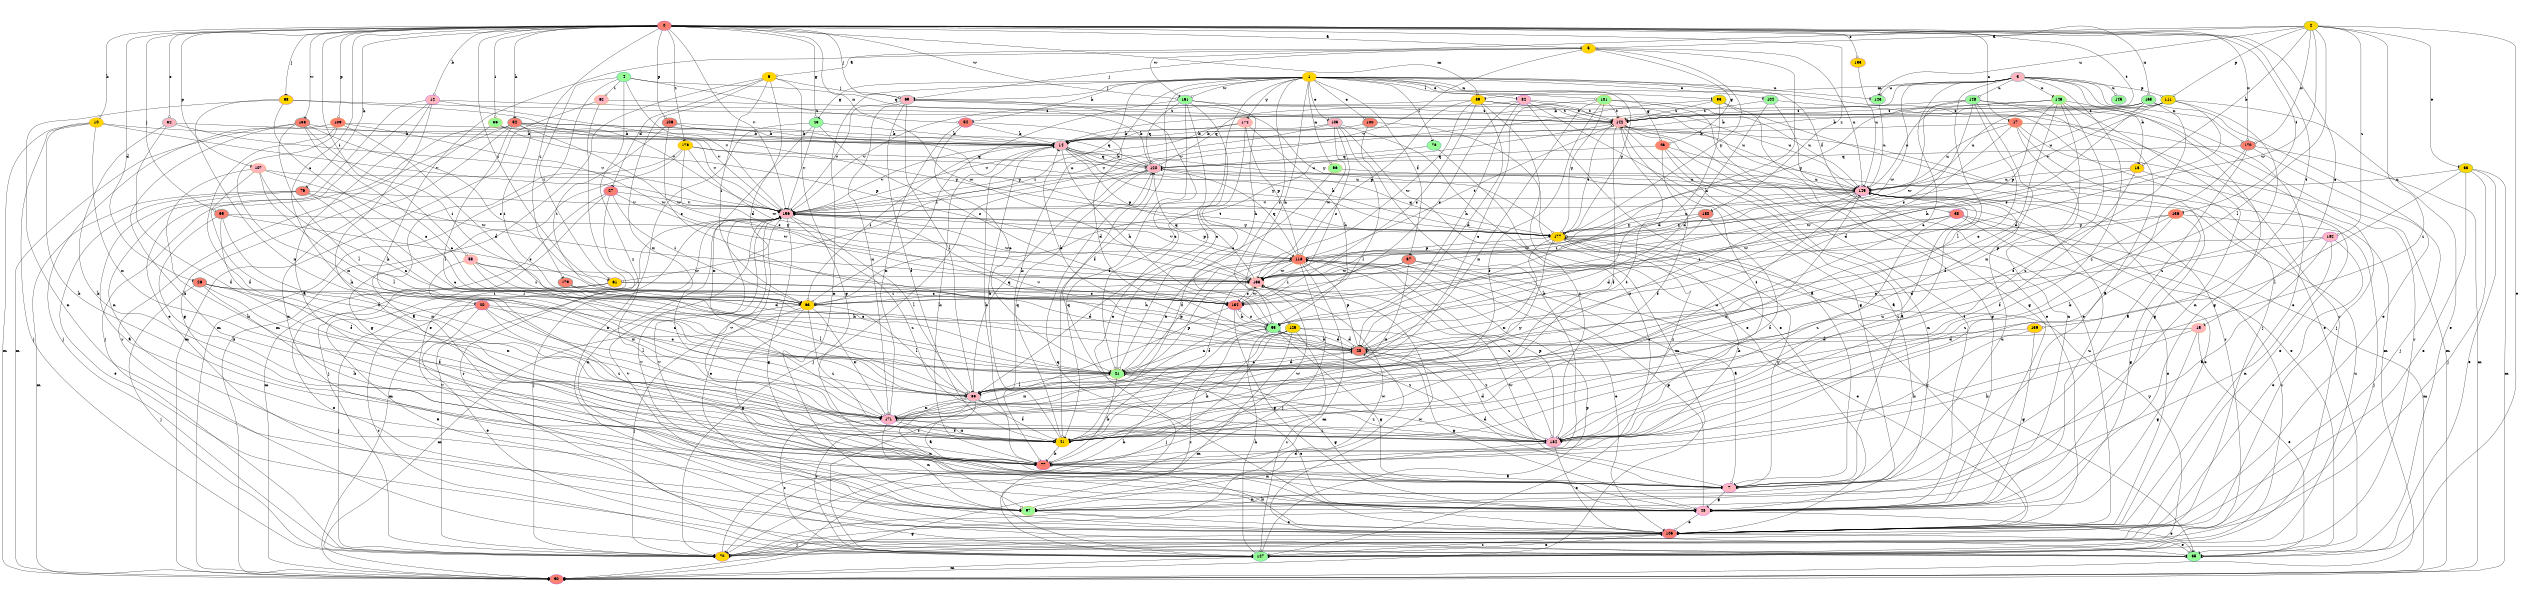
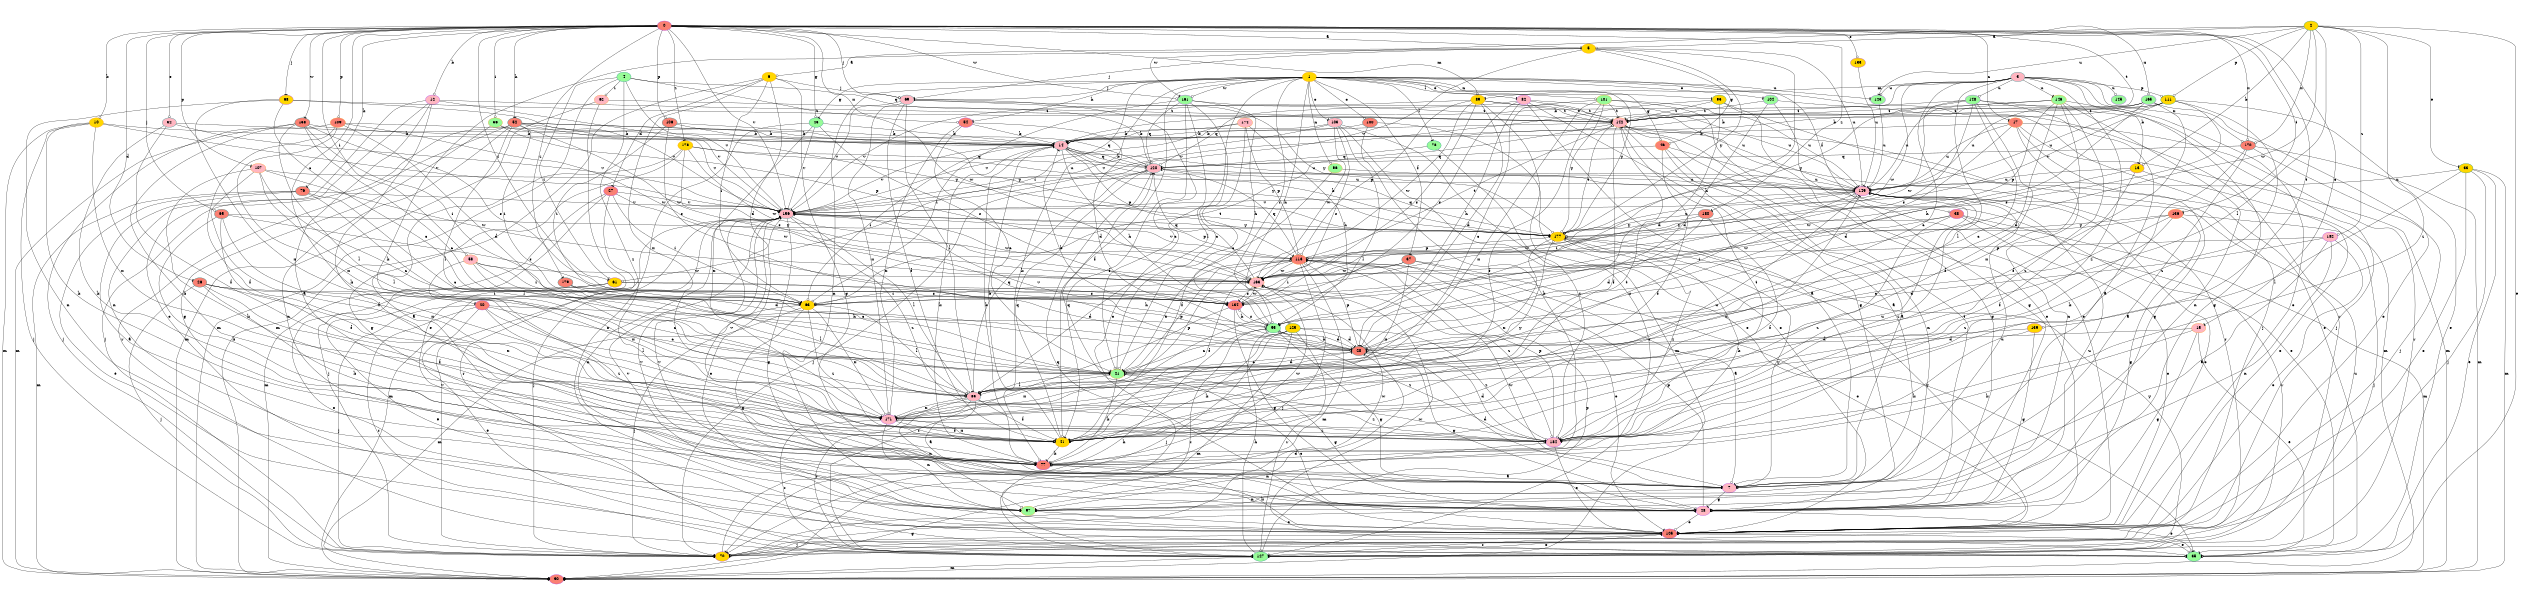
edge "1" -> "174": removed, label "y"
edge "125" -> "28": arrowhead odot -> tee
